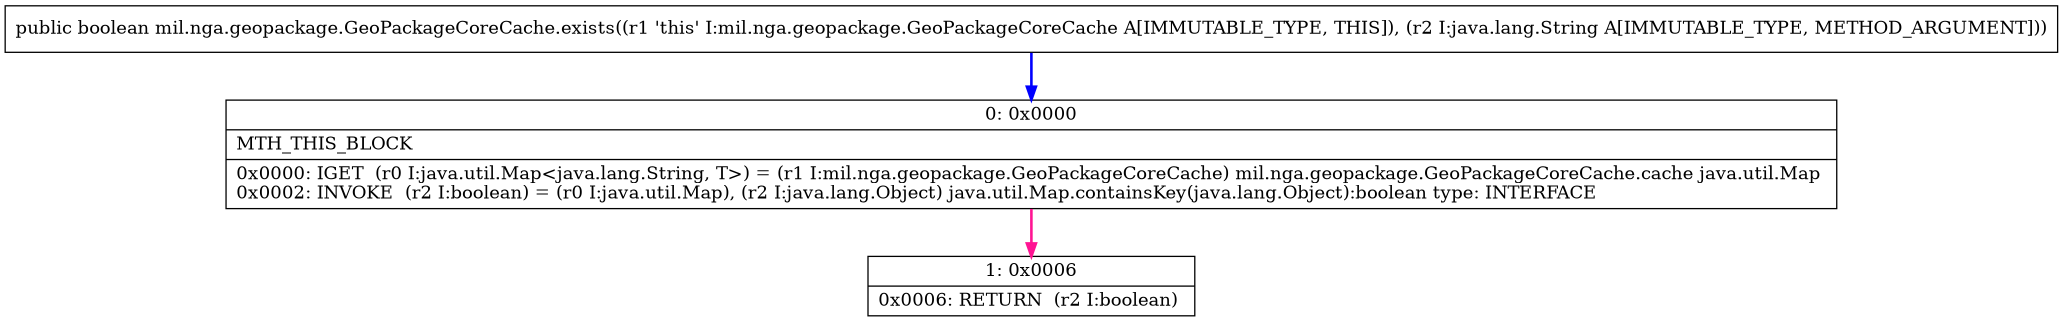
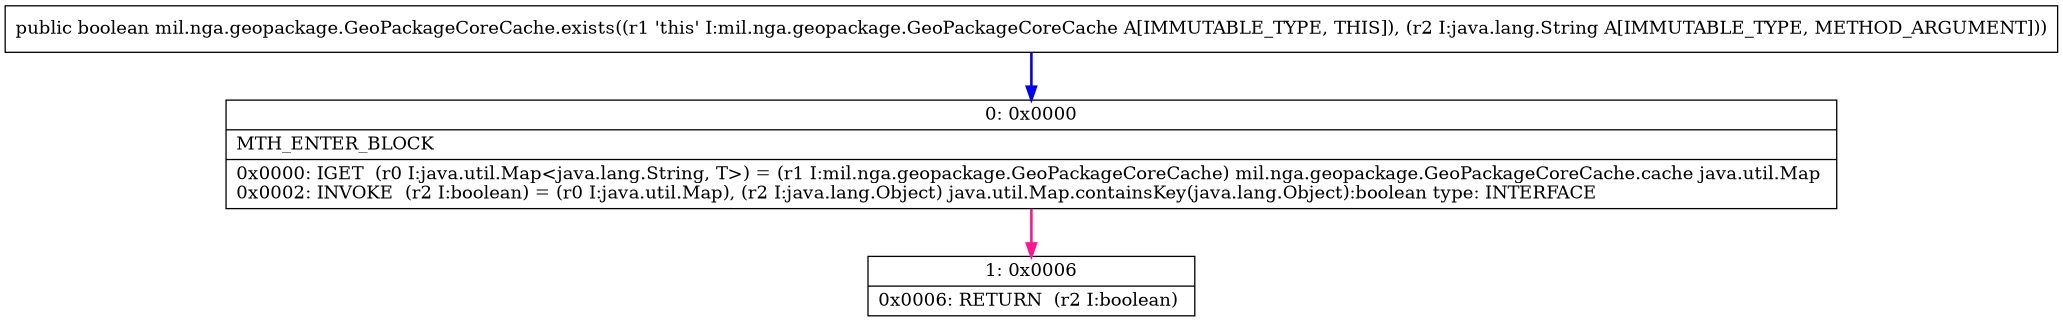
node "0: 0x0000": text "MTH_THIS_BLOCK" -> "MTH_ENTER_BLOCK"
